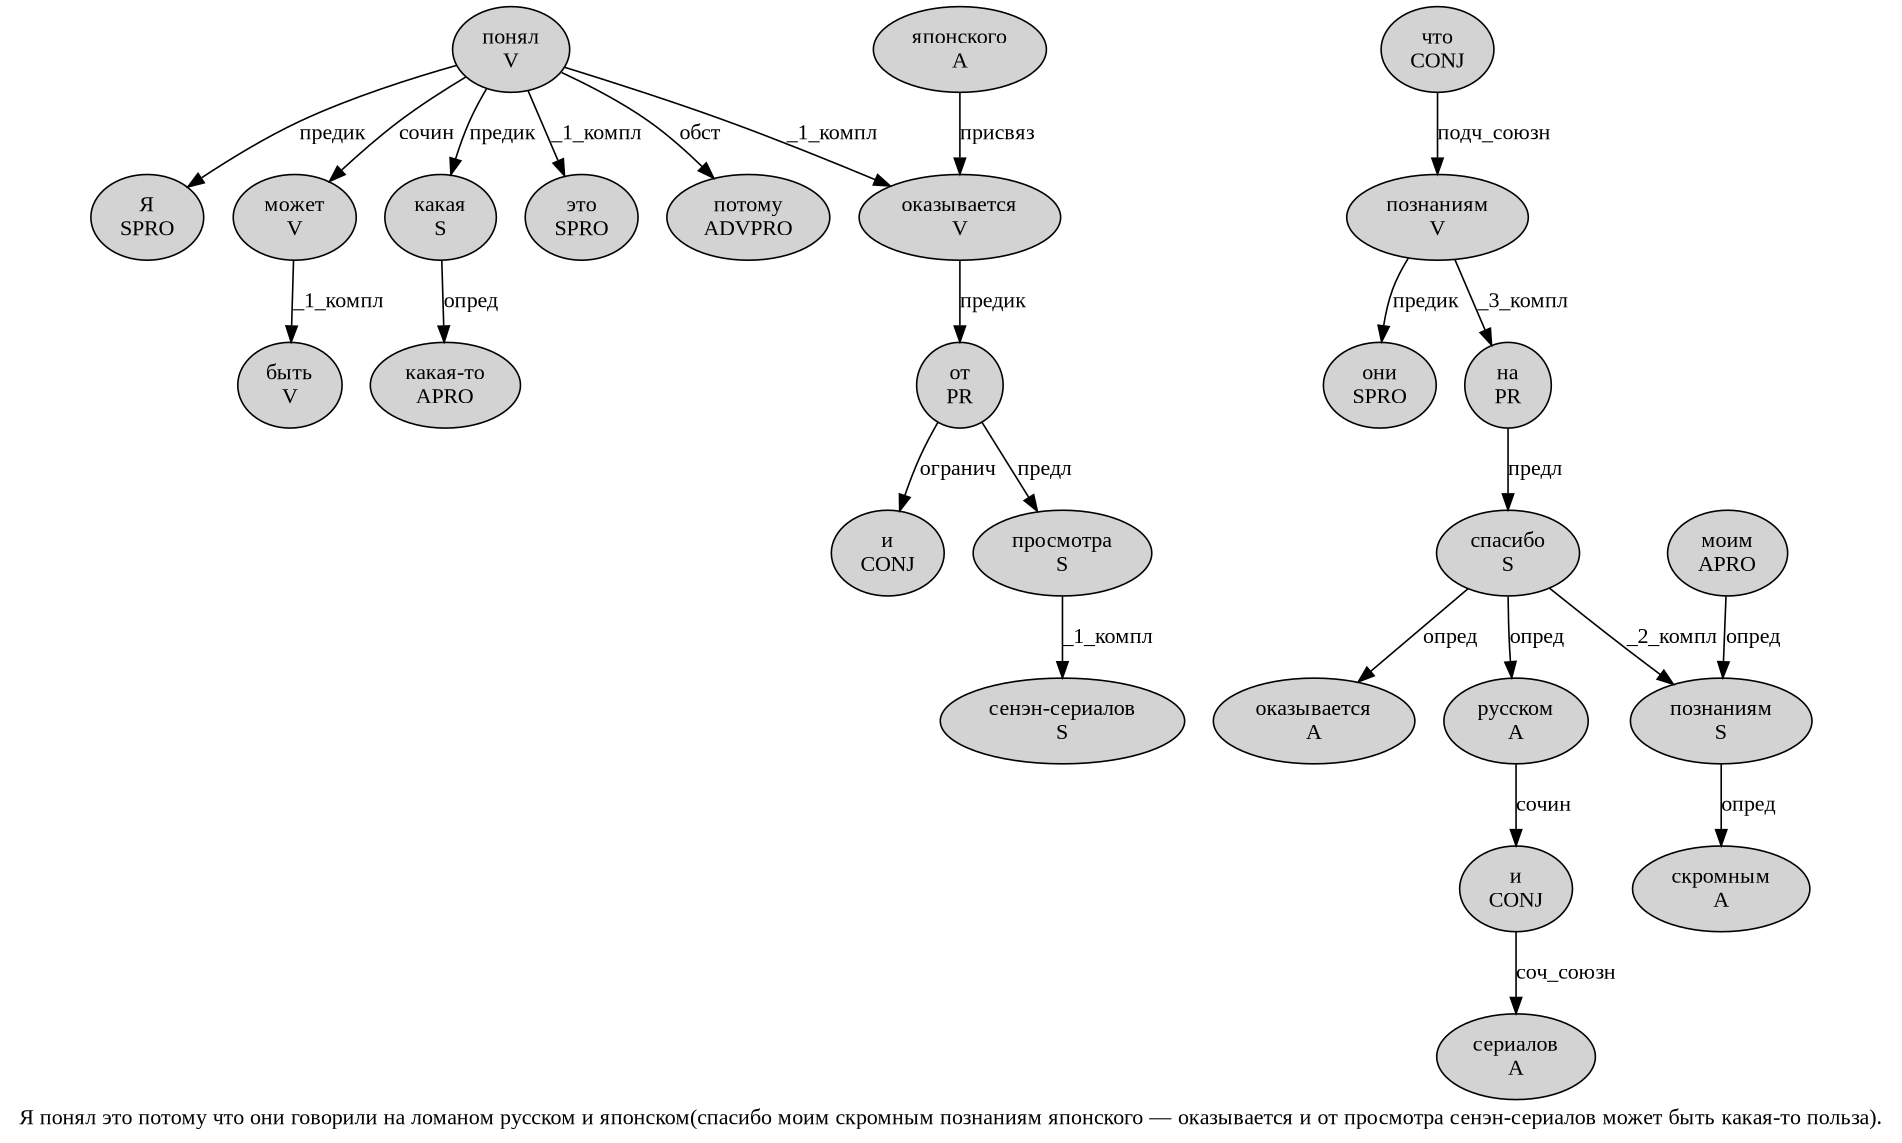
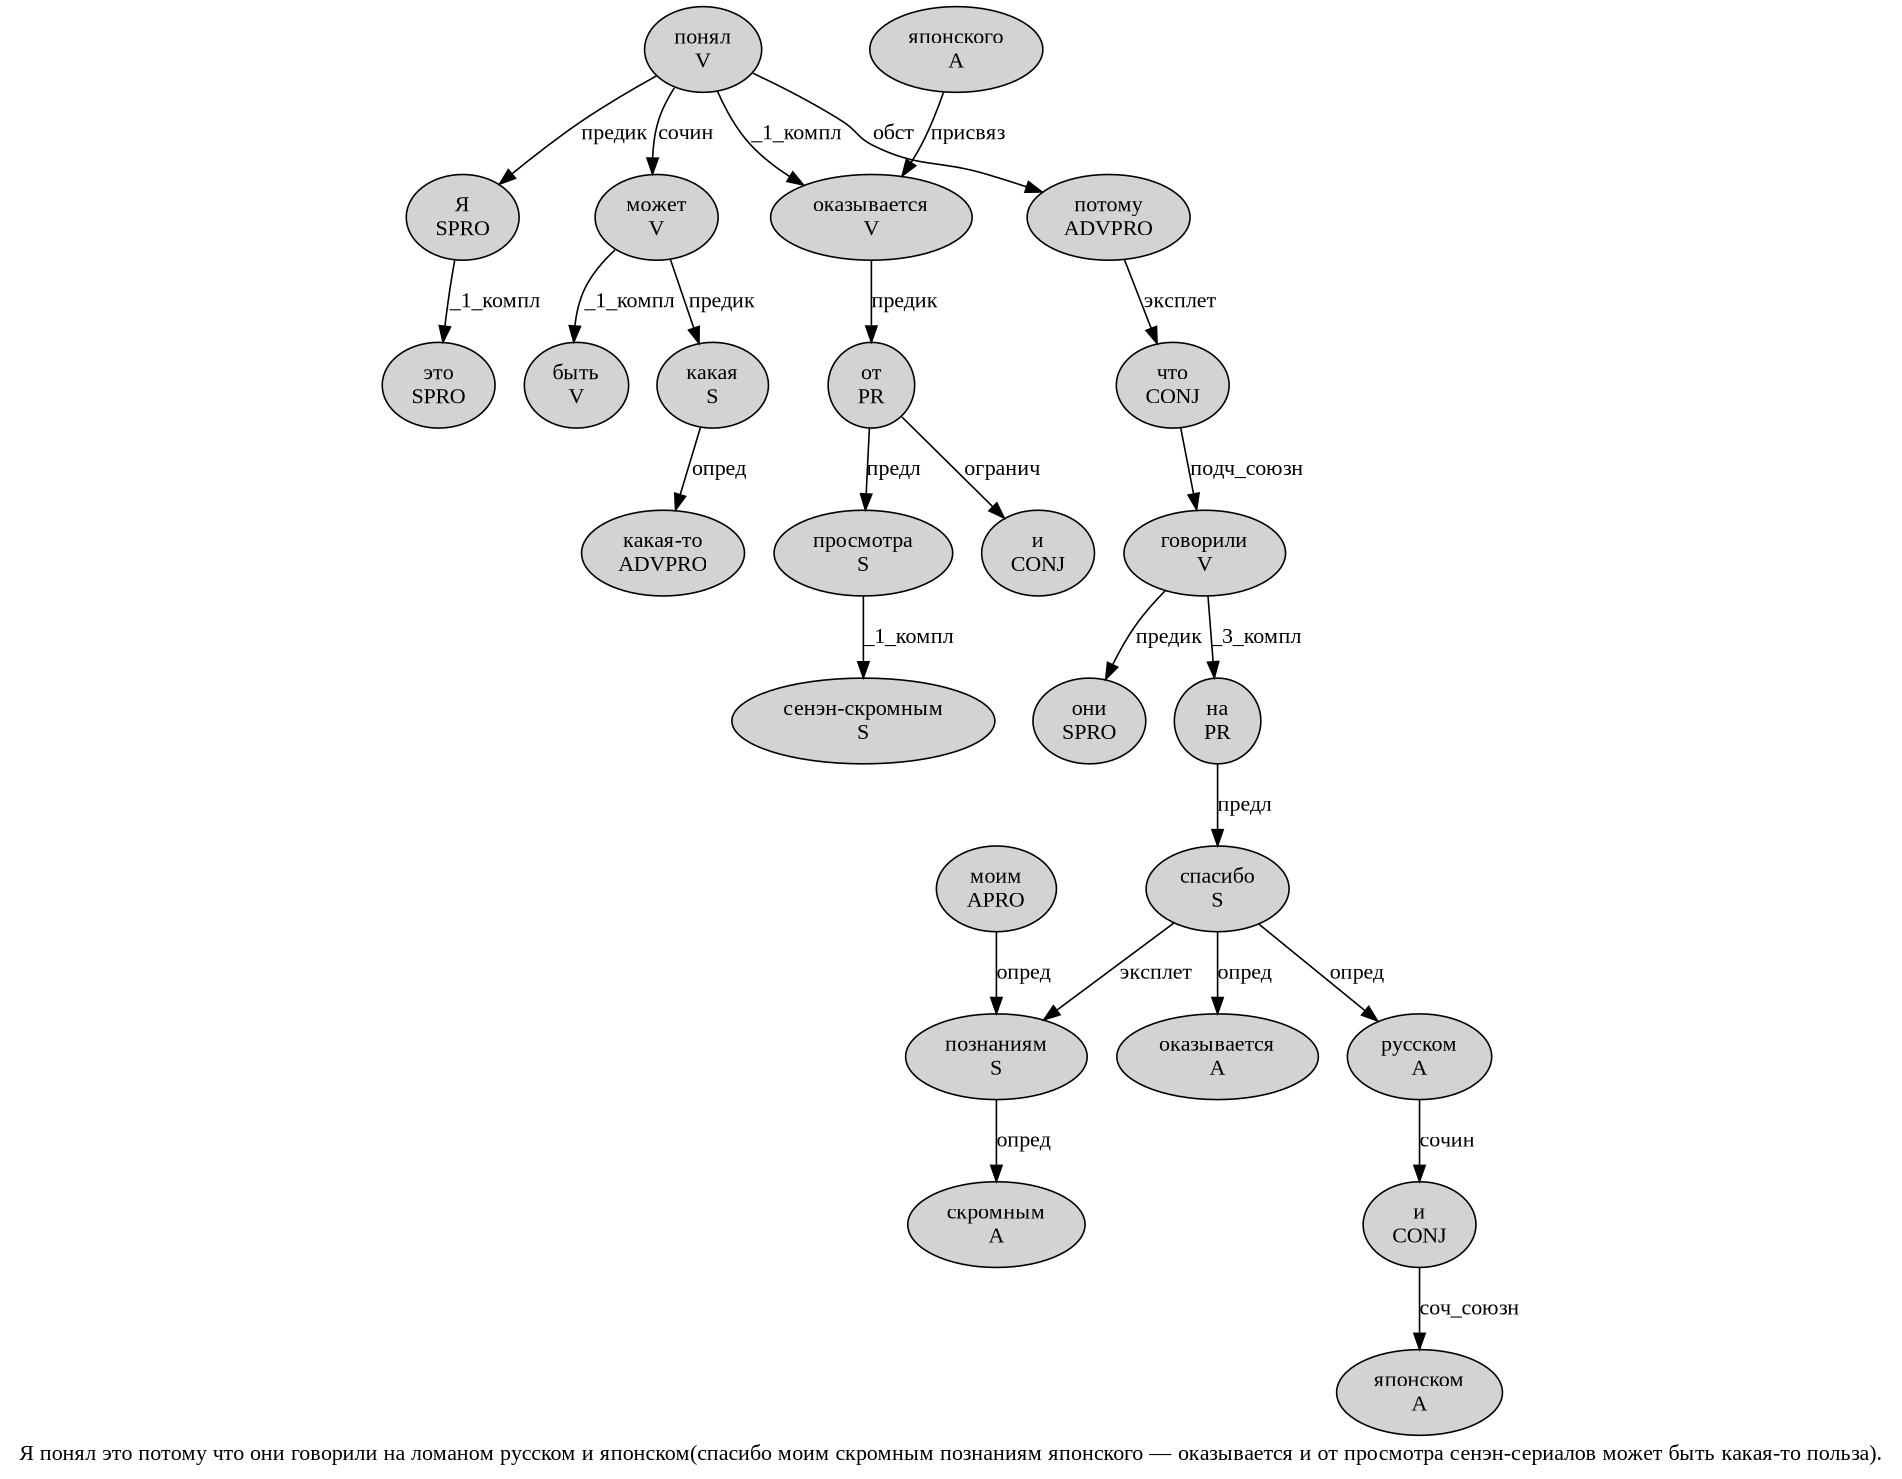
edge "понял V" -> "какая S": now "может V" -> "какая S"
edge "понял V" -> "это SPRO": now "Я SPRO" -> "это SPRO"
node "познаниям V": label "познаниям V" -> "говорили V"
edge "потому ADVPRO" -> "что CONJ": added, label "эксплет"
node "какая-то APRO": label "какая-то APRO" -> "какая-то ADVPRO"
edge "спасибо S" -> "познаниям S": label "_2_компл" -> "эксплет"
node "сенэн-сериалов S": label "сенэн-сериалов S" -> "сенэн-скромным S"
node "сериалов A": label "сериалов A" -> "японском A"
